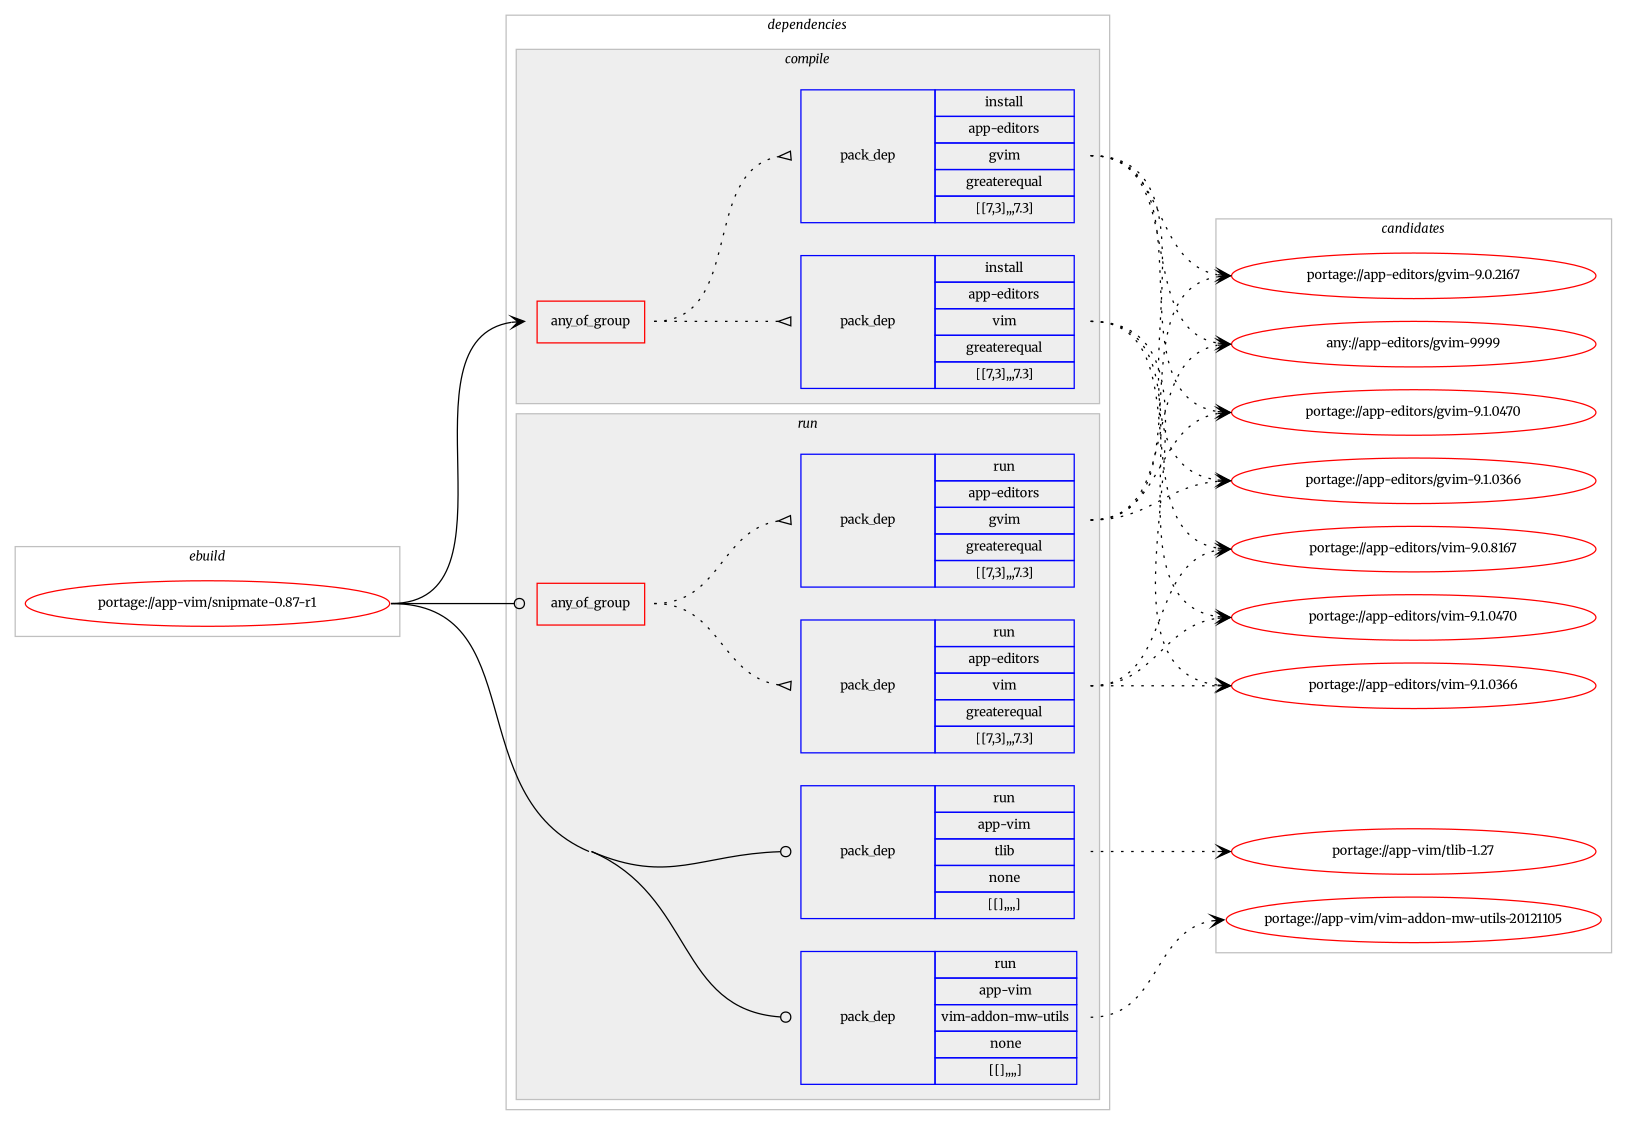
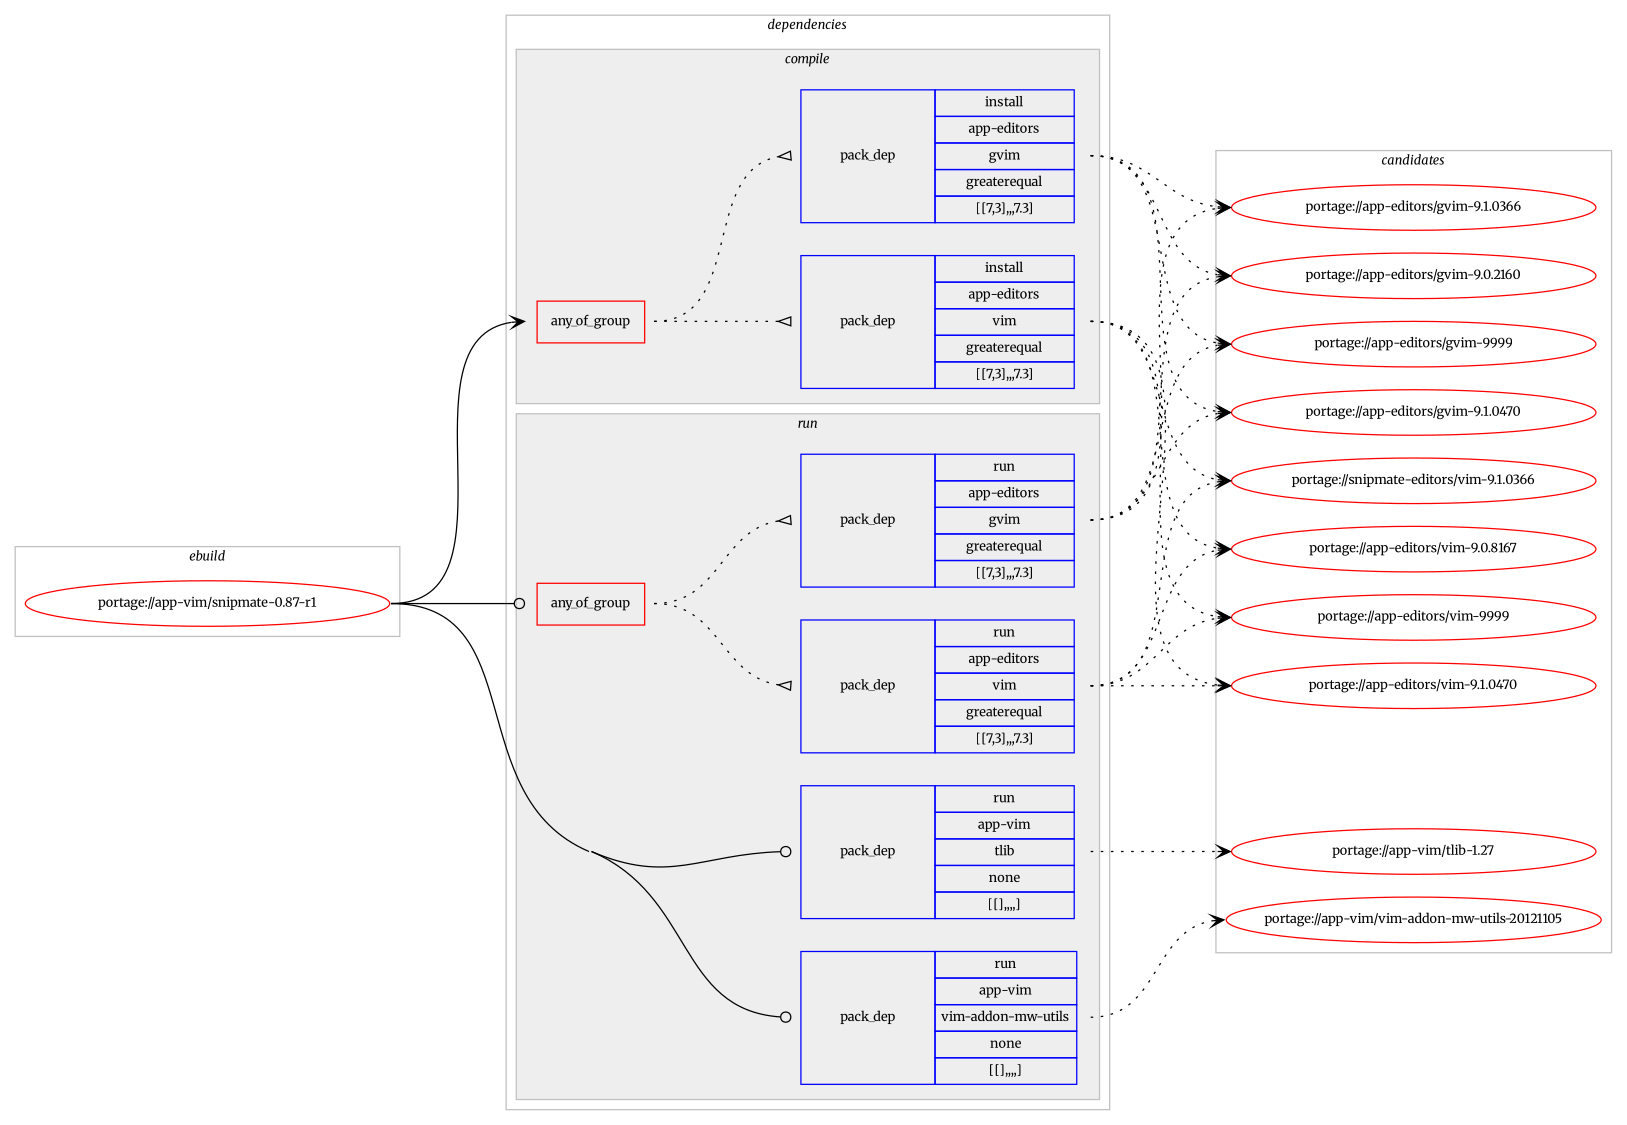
node "portage://app-editors/gvim-9.0.2167": label "portage://app-editors/gvim-9.0.2167" -> "portage://app-editors/gvim-9.0.2160"
node "any://app-editors/gvim-9999": label "any://app-editors/gvim-9999" -> "portage://app-editors/gvim-9999"
node "portage://app-editors/vim-9999": added
node "portage://app-editors/vim-9.1.0366": label "portage://app-editors/vim-9.1.0366" -> "portage://snipmate-editors/vim-9.1.0366"
